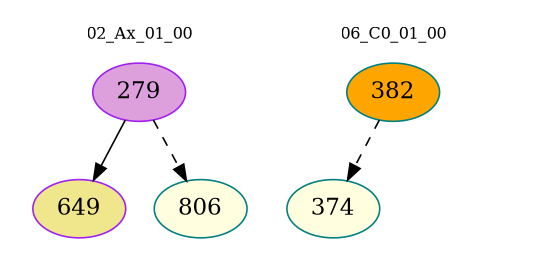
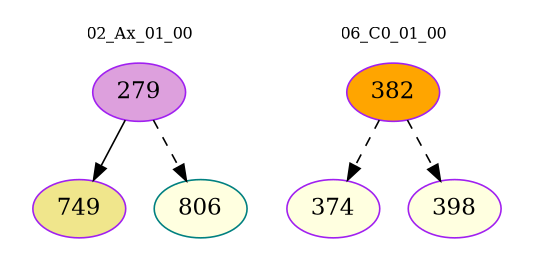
node "382": color teal -> purple
node "649": label "649" -> "749"
node "374": color teal -> purple
node "398": added
